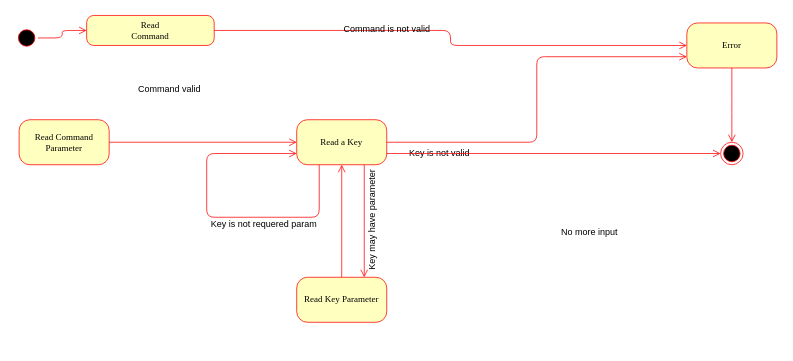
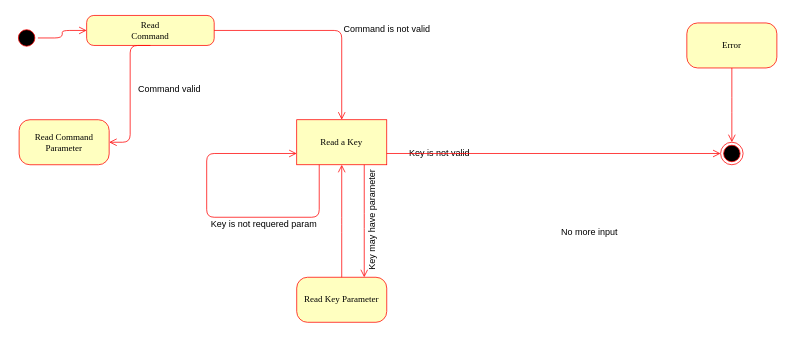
edge "Read Command" -> "Error": now "Read Command" -> "Read a Key"
edge "Read Command" -> "Read Command Parameter": added
edge "Read a Key" -> "Error": removed
edge "Read Command Parameter" -> "Read a Key": removed
node "Read a Key": shape rounded rectangle -> rectangle
